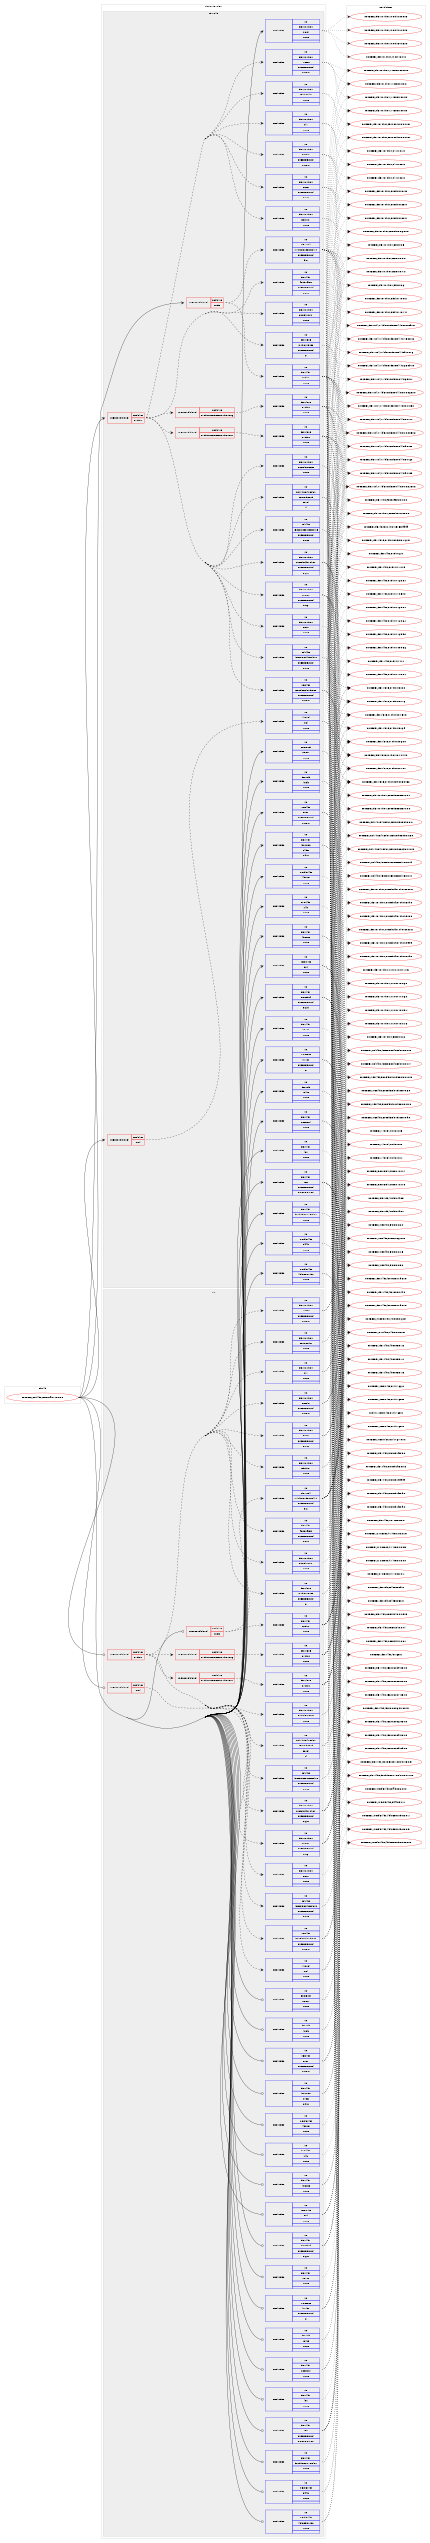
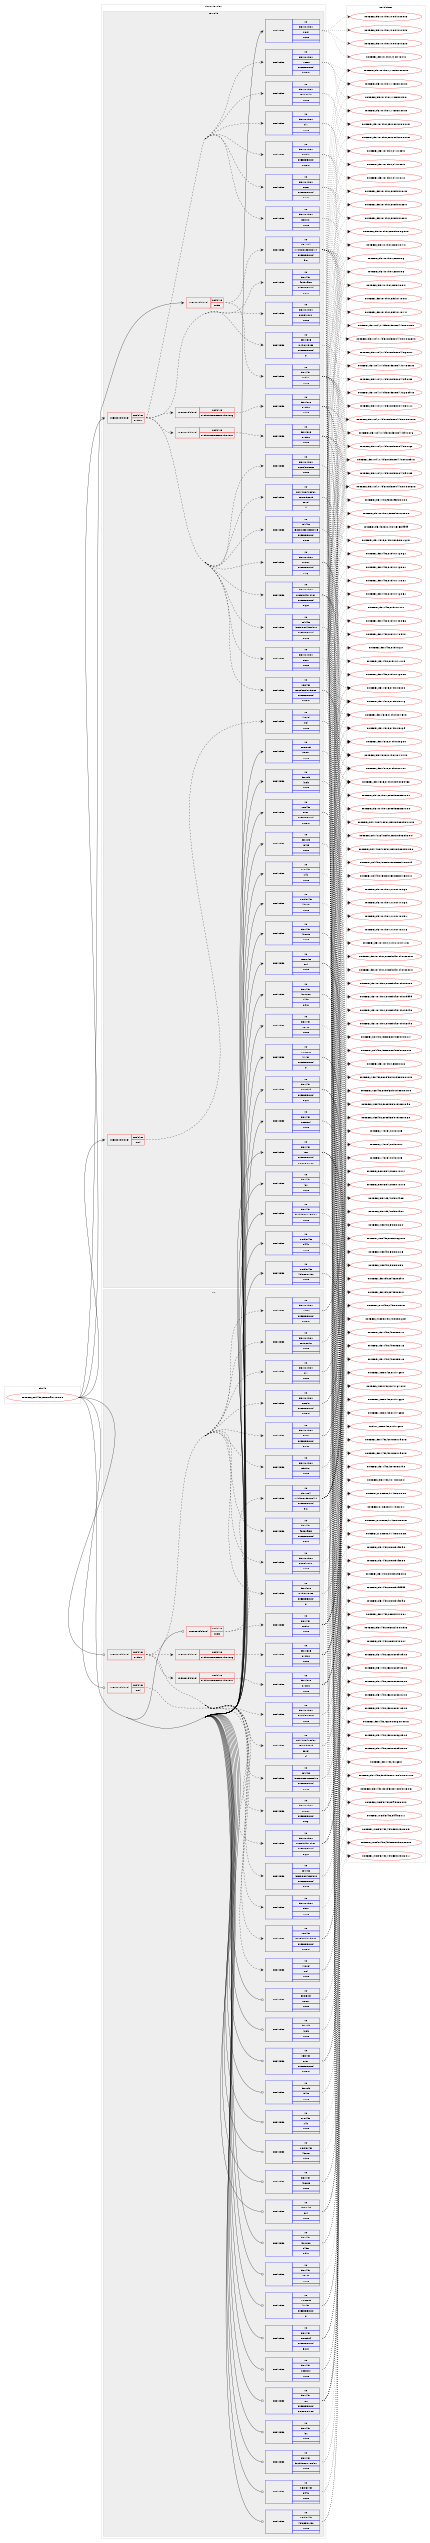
node "portage://dev-libs/re2-0.2018.04.01": added
